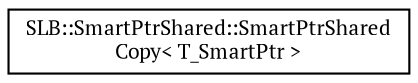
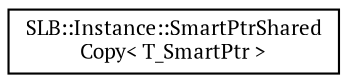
node "SLB::SmartPtrShared::SmartPtrShared Copy< T_SmartPtr >": label "SLB::SmartPtrShared::SmartPtrShared Copy< T_SmartPtr >" -> "SLB::Instance::SmartPtrShared Copy< T_SmartPtr >"
